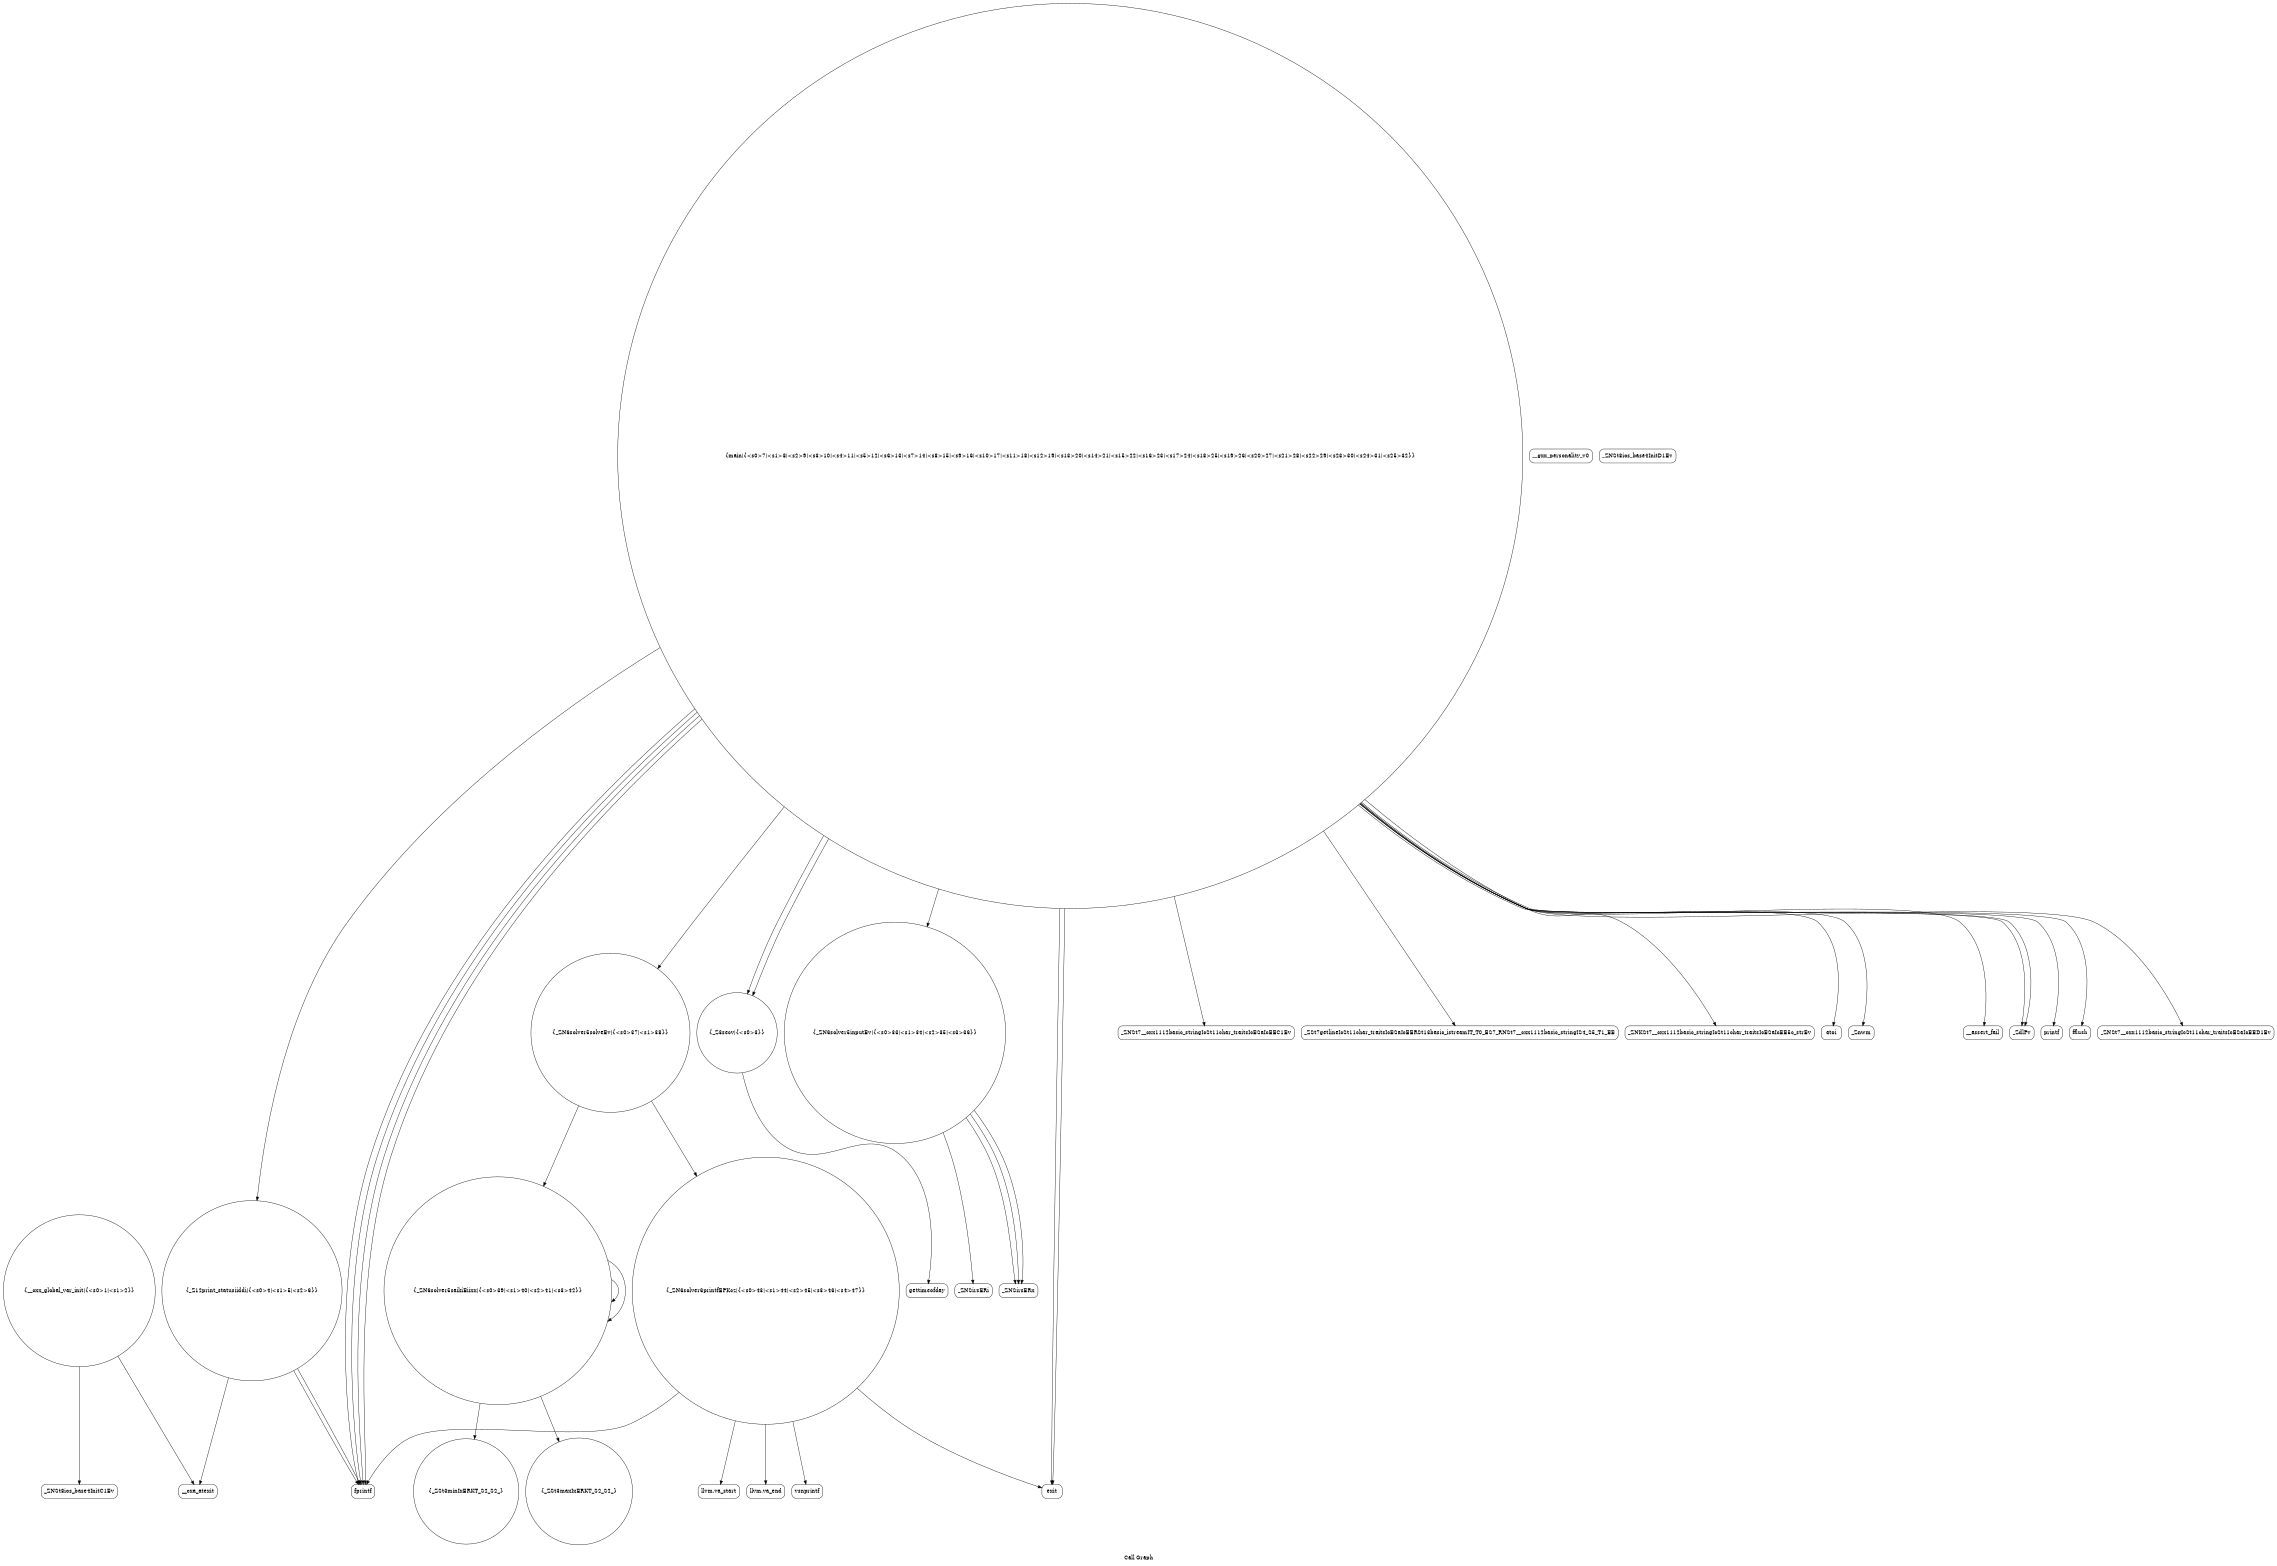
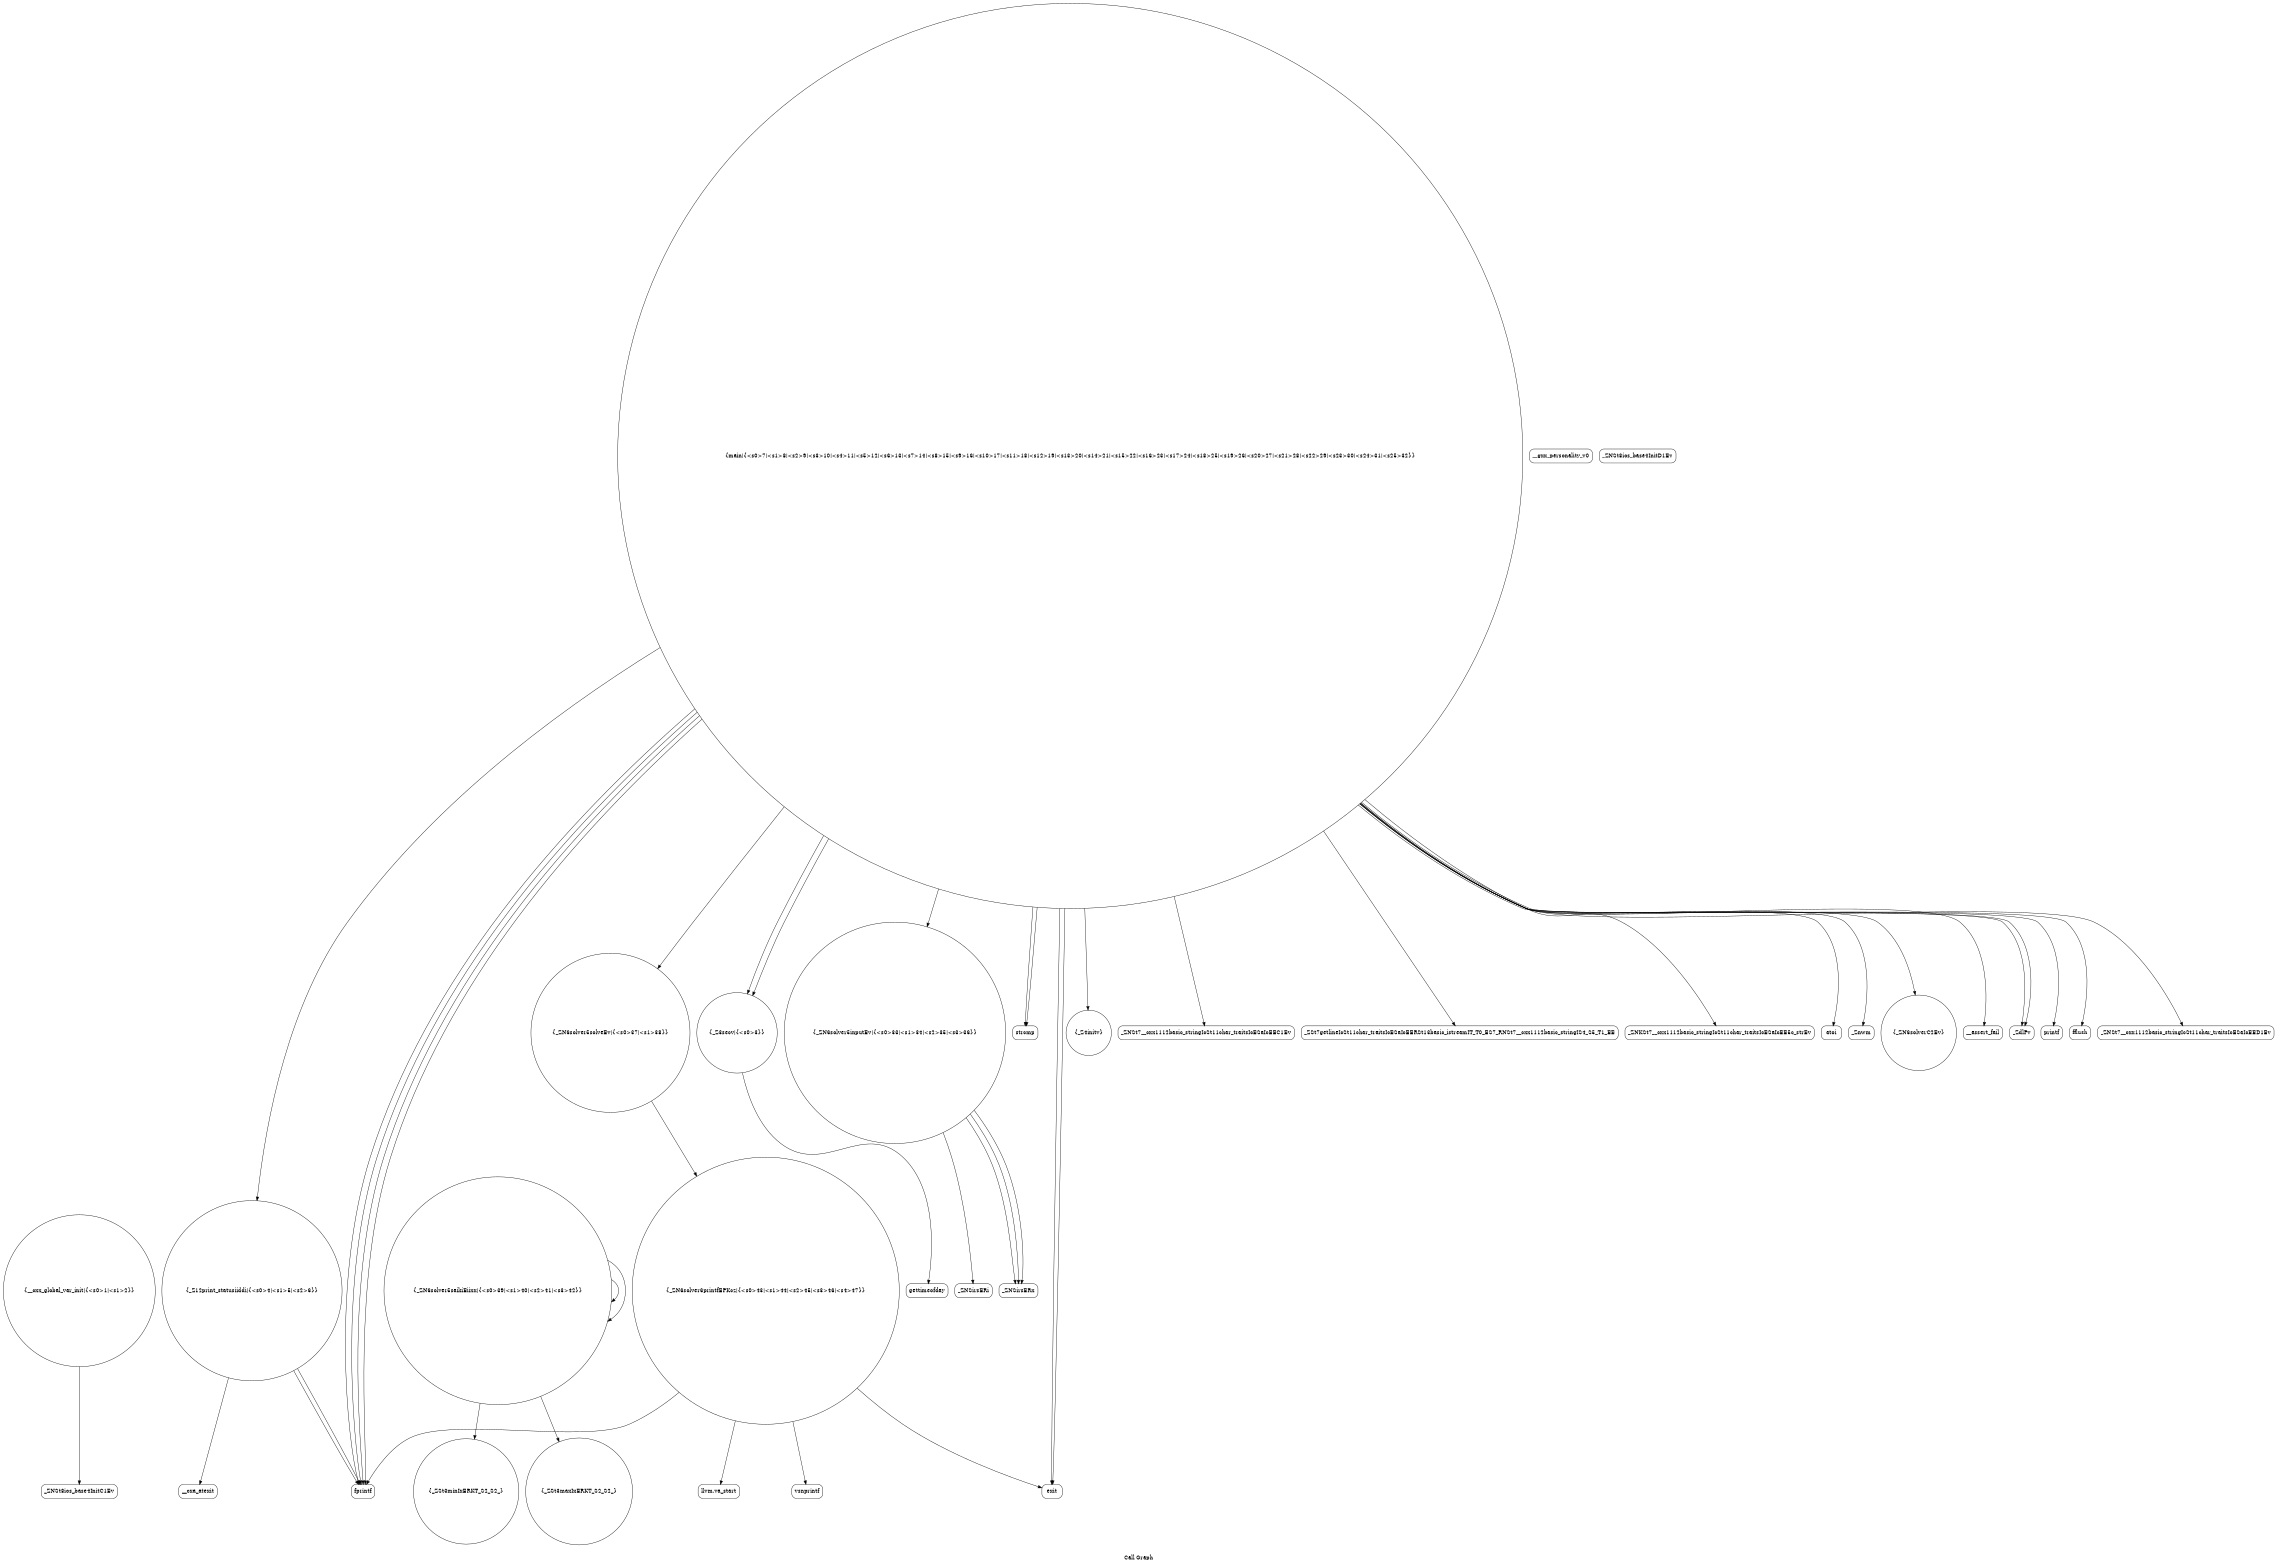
node "strcmp": added
node "{_Z4initv}": added
node "{_ZN6solverC2Ev}": added
edge "{_ZN6solver5solveEv|{<s0>37|<s1>38}}" -> "{_ZN6solver5saikiEiixx|{<s0>39|<s1>40|<s2>41|<s3>42}}": removed
edge "{__cxx_global_var_init|{<s0>1|<s1>2}}" -> "__cxa_atexit": removed
node "llvm.va_end": removed
